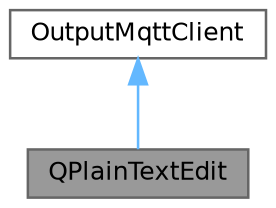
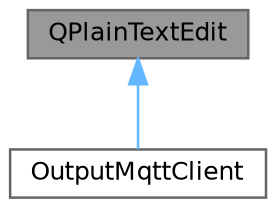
edge "QPlainTextEdit" -> "OutputMqttClient": reversed
